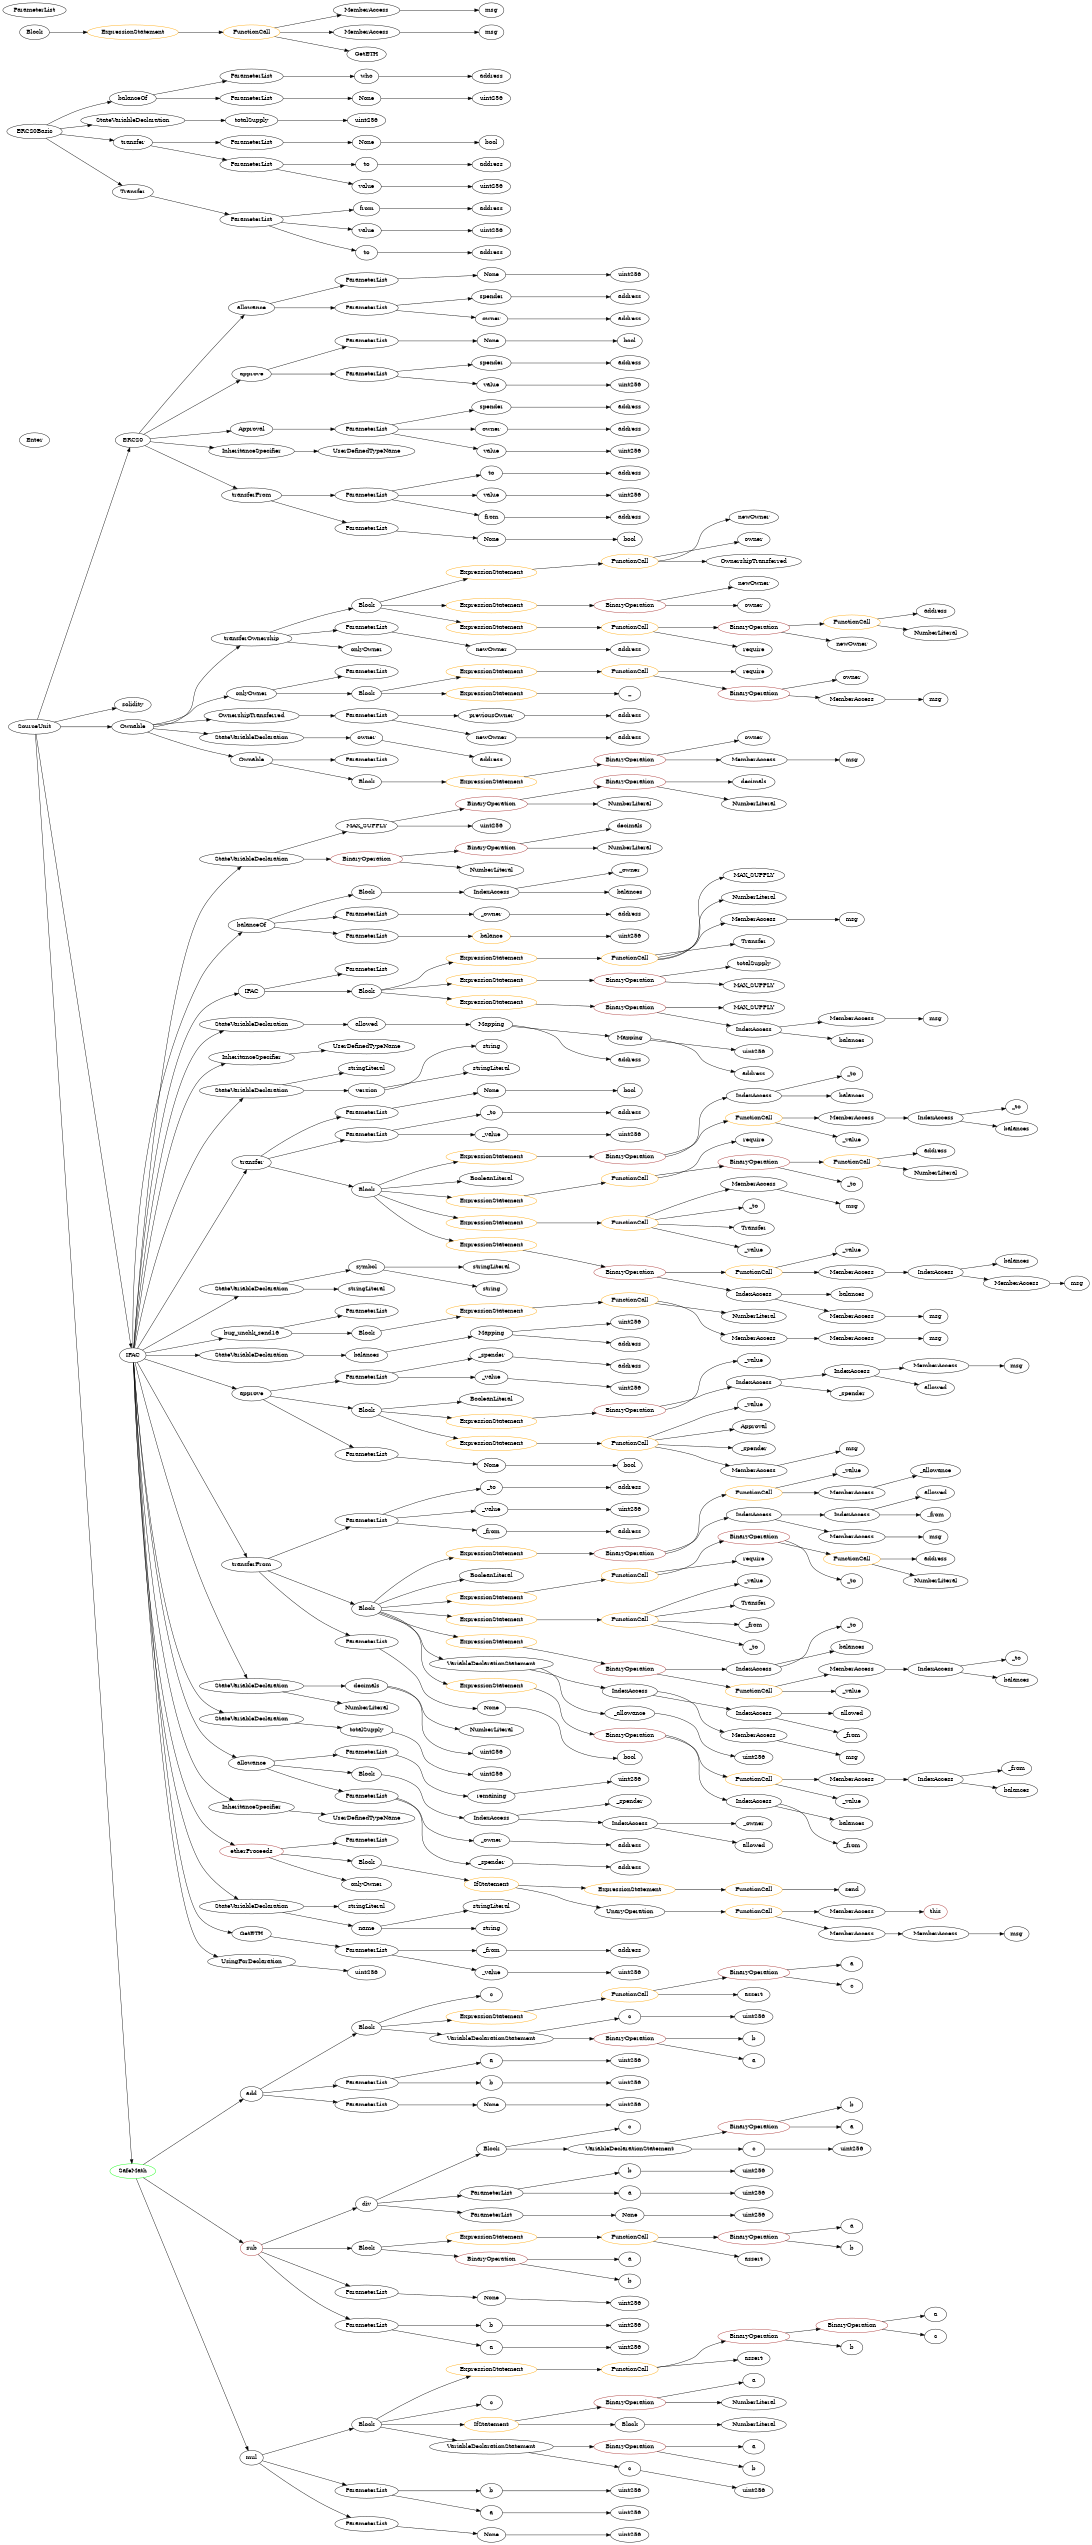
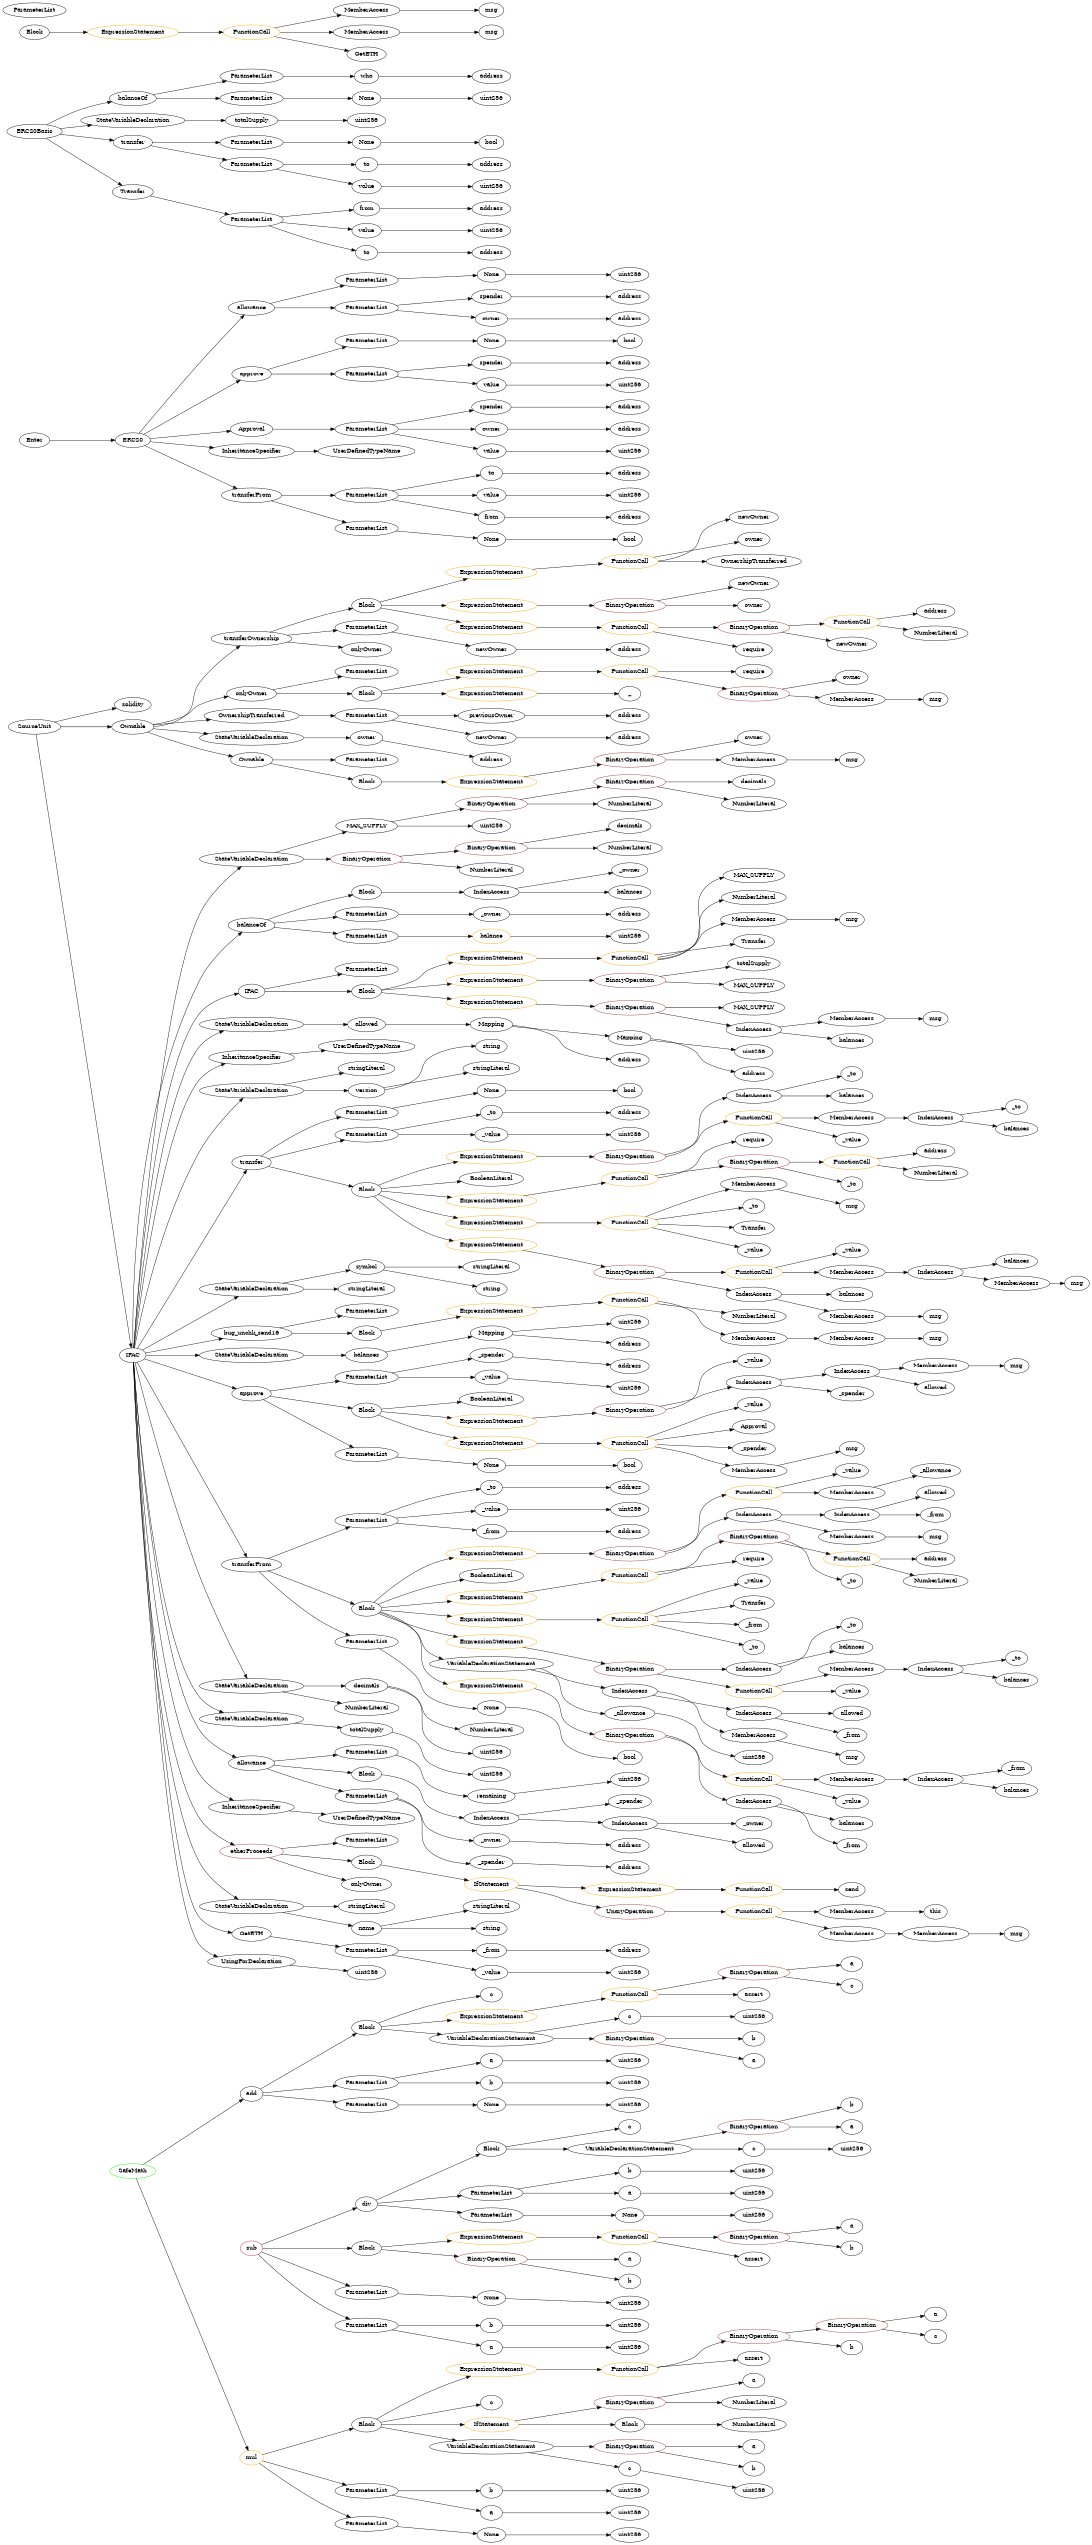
edge "SourceUnit" -> "ERC20": now "Enter" -> "ERC20"
edge "SourceUnit" -> "SafeMath": removed
node "UnaryOperation": color black -> brown
node "this": color brown -> black
edge "SafeMath" -> "sub": removed
node "mul": color black -> orange
